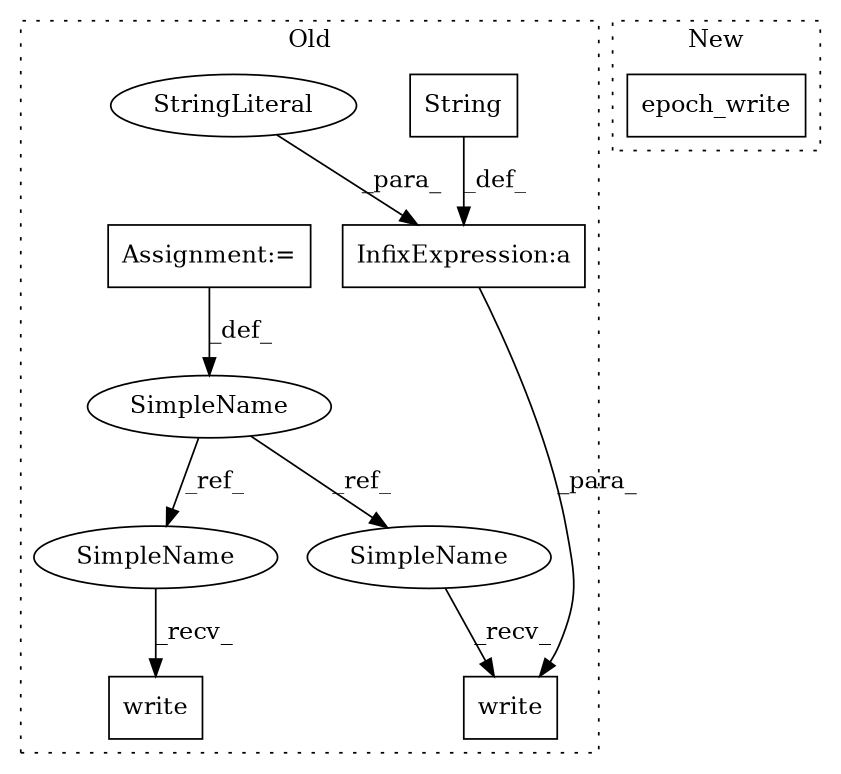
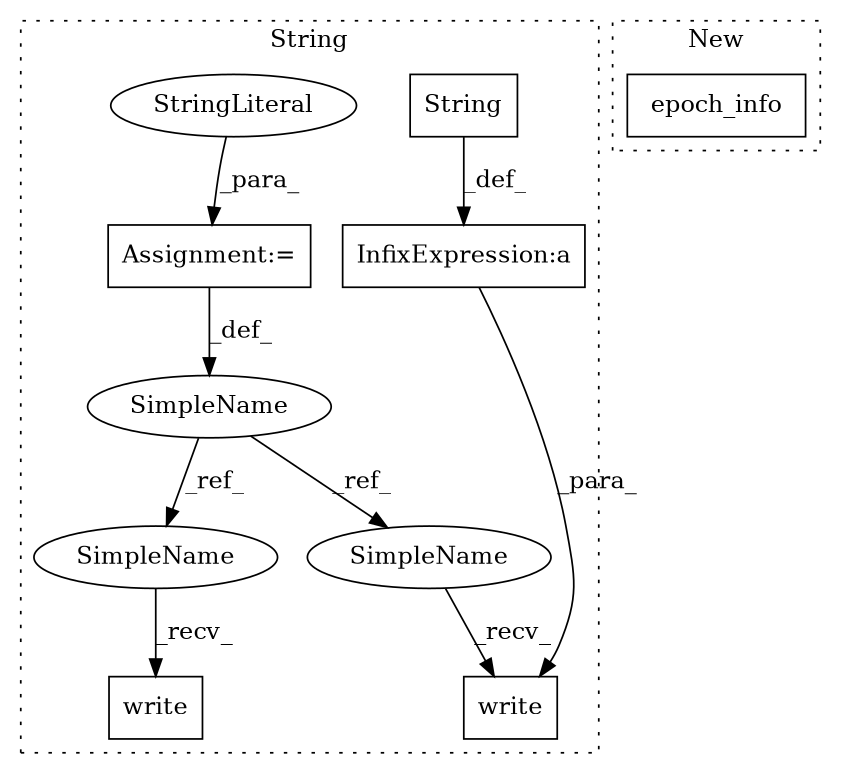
cluster "Old": label "Old" -> "String"
node "epoch_write": label "epoch_write" -> "epoch_info"
edge "StringLiteral" -> "InfixExpression:a": now "StringLiteral" -> "Assignment:="
